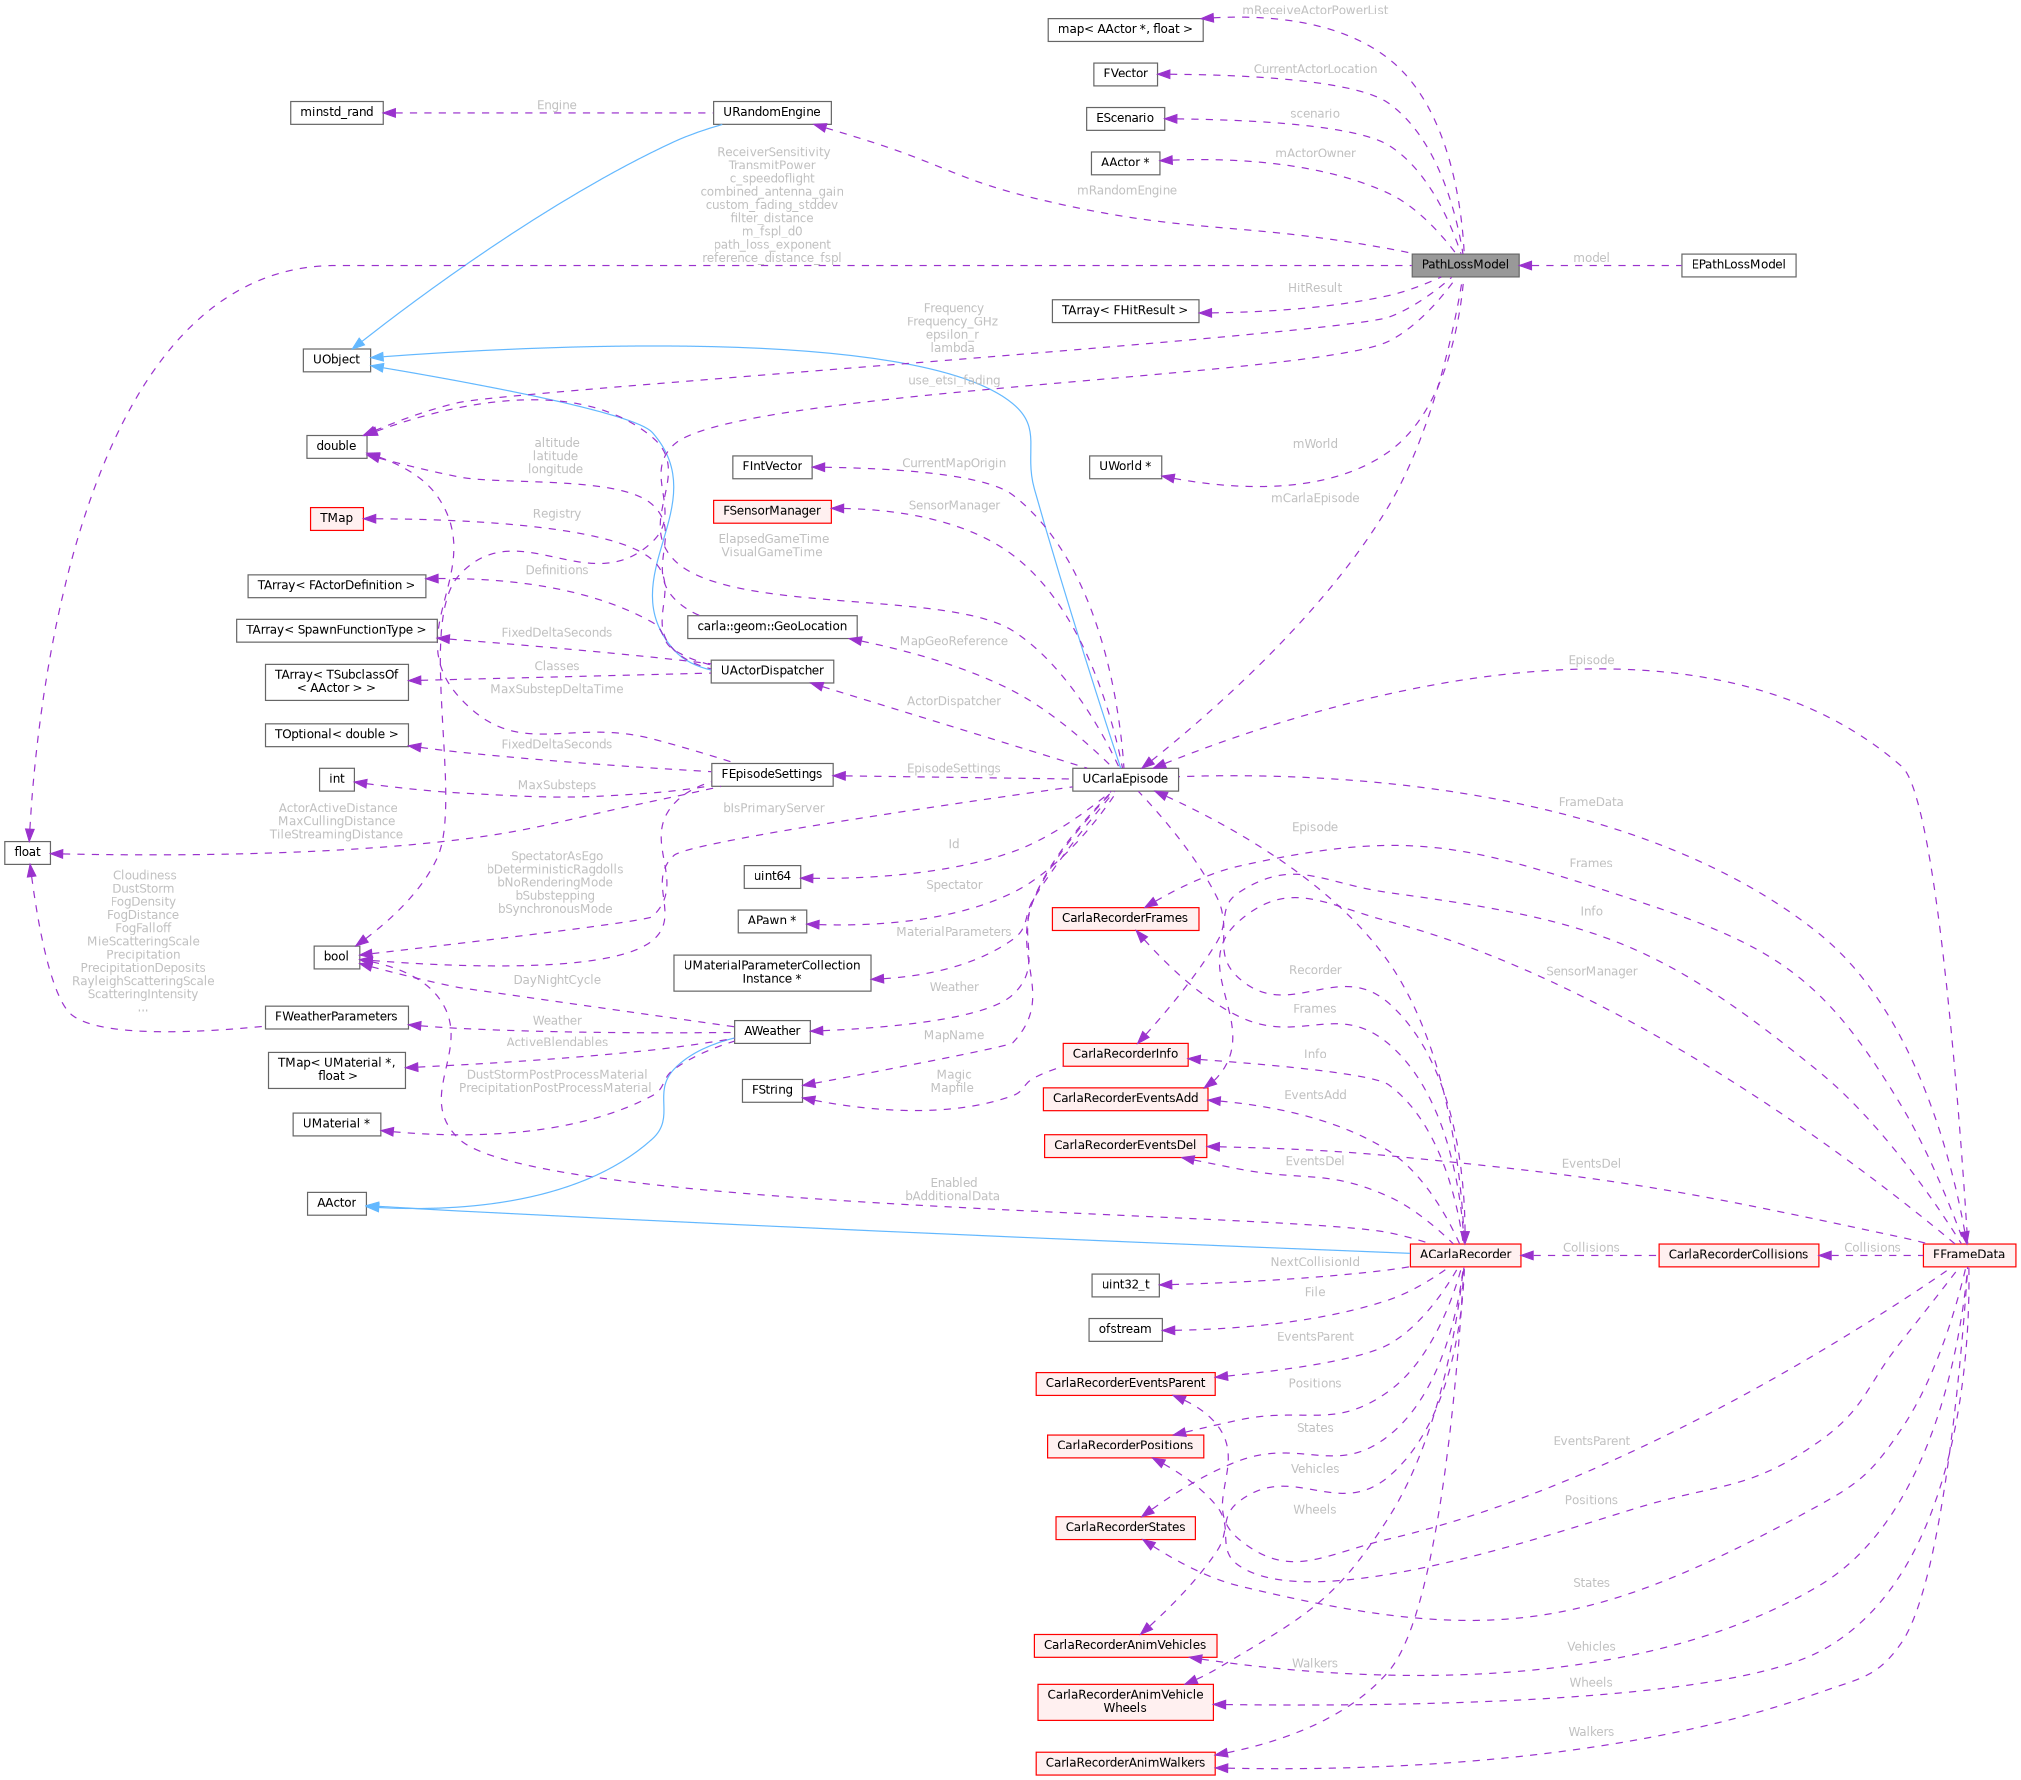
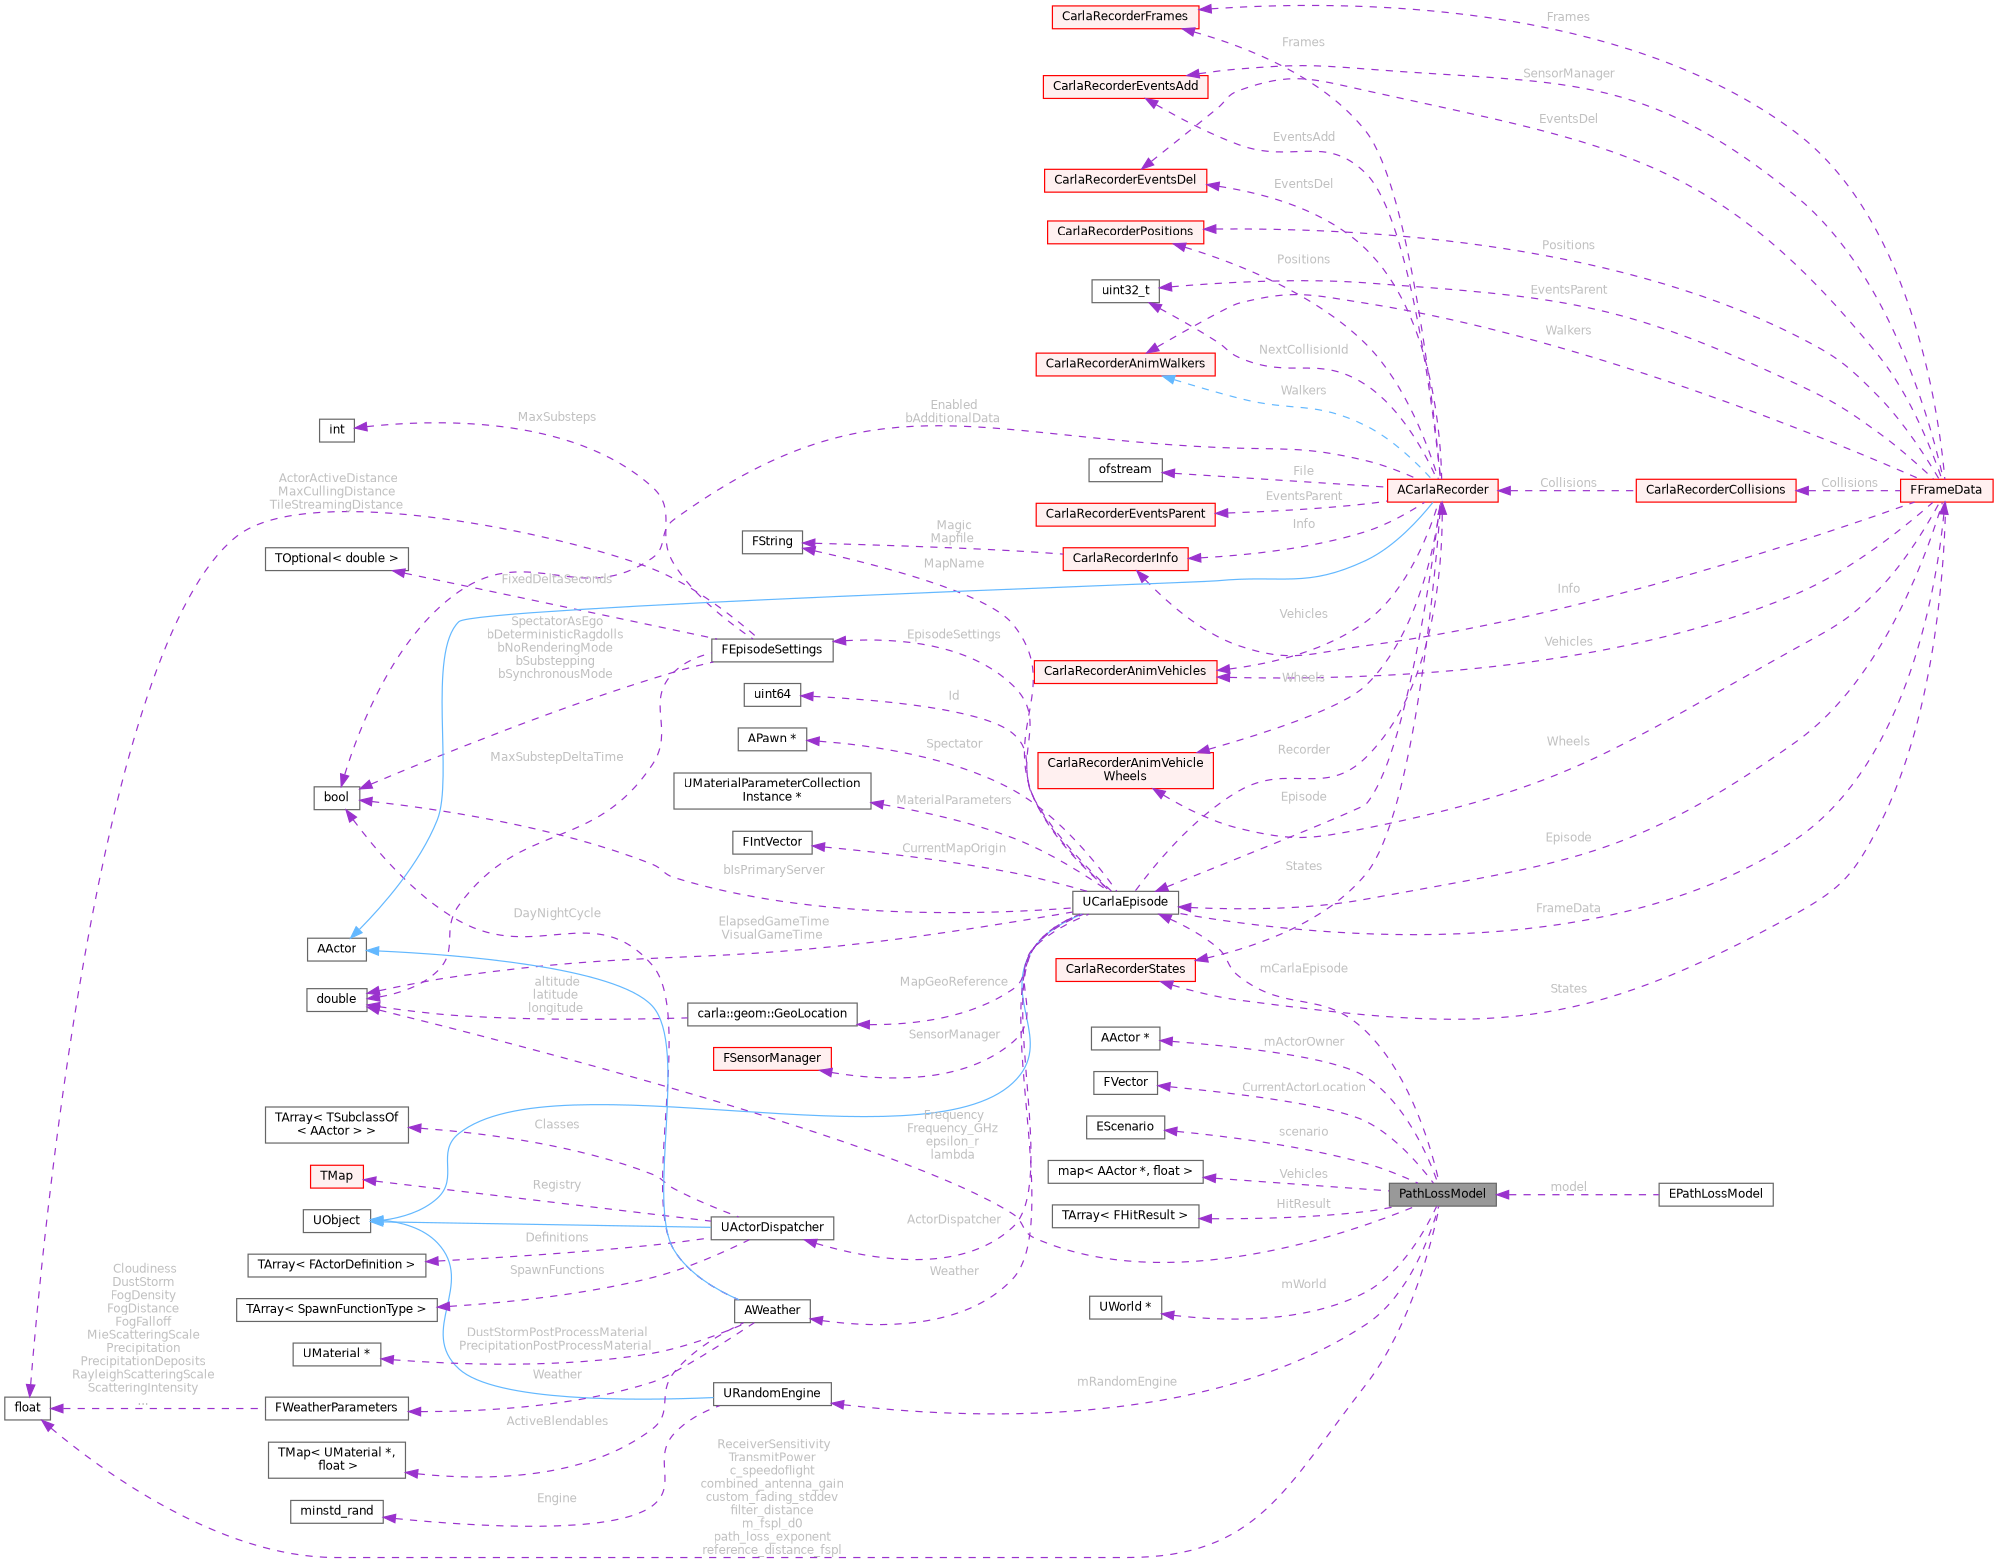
edge "PathLossModel" -> "map< AActor *, float >": label " mReceiveActorPowerList" -> " Vehicles"
edge "PathLossModel" -> "bool": removed, label "use_etsi_fading"
edge "UActorDispatcher" -> "TArray< SpawnFunctionType >": label " FixedDeltaSeconds" -> " SpawnFunctions"
edge "FFrameData" -> "CarlaRecorderEventsParent": now "FFrameData" -> "uint32_t"
edge "ACarlaRecorder" -> "CarlaRecorderAnimWalkers": color darkorchid3 -> steelblue1
